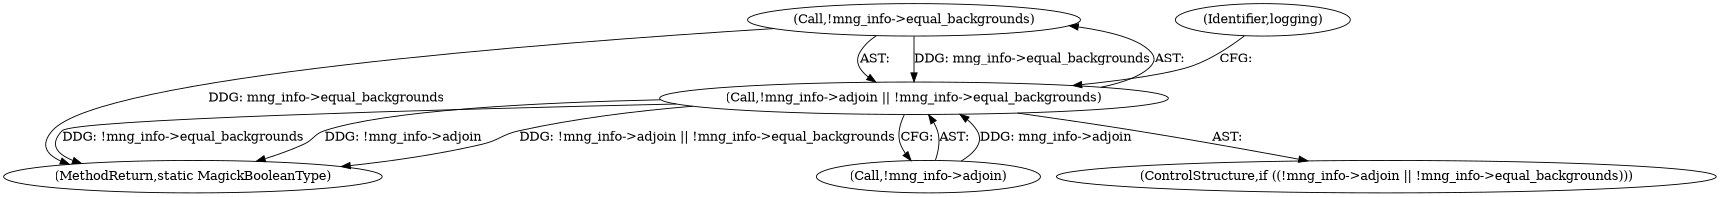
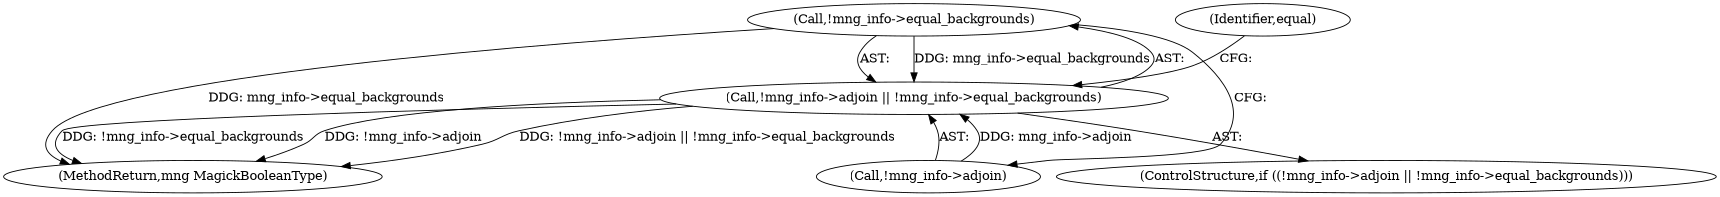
node "(Identifier,logging)": label "(Identifier,logging)" -> "(Identifier,equal)"
edge "(Call,!mng_info->adjoin || !mng_info->equal_backgrounds)" -> "(Call,!mng_info->adjoin)": now "(Call,!mng_info->equal_backgrounds)" -> "(Call,!mng_info->adjoin)"
node "(MethodReturn,static MagickBooleanType)": label "(MethodReturn,static MagickBooleanType)" -> "(MethodReturn,mng MagickBooleanType)"
